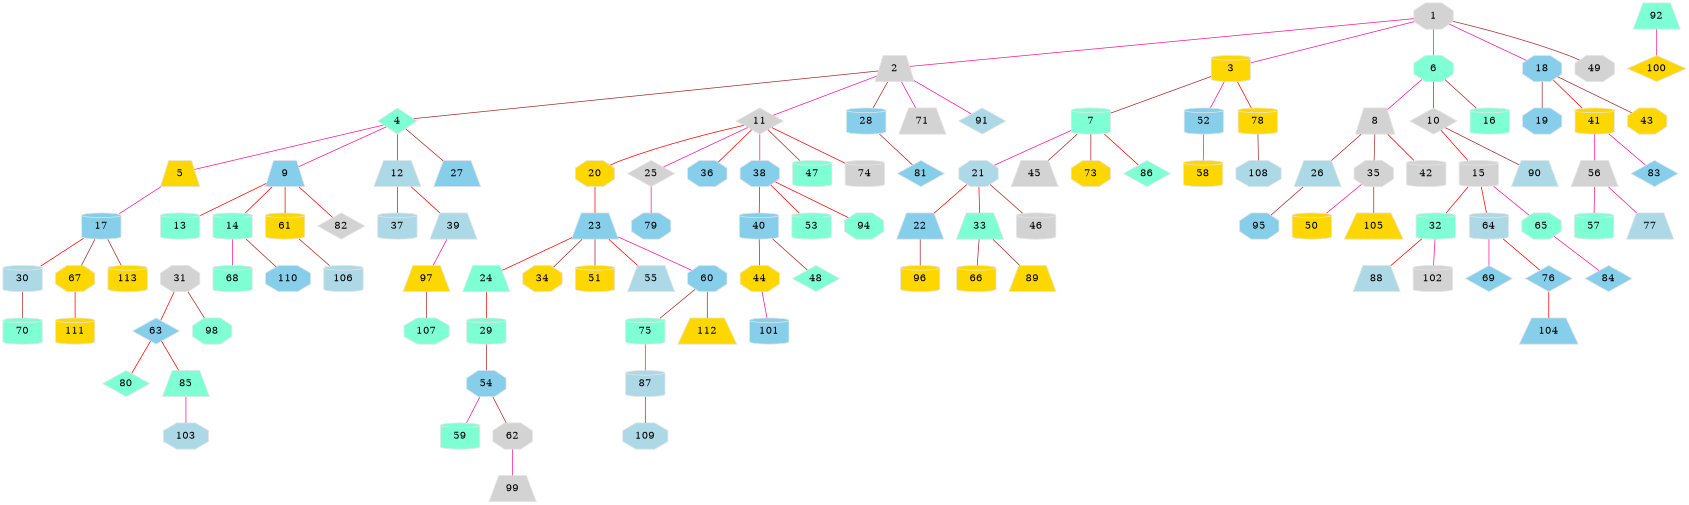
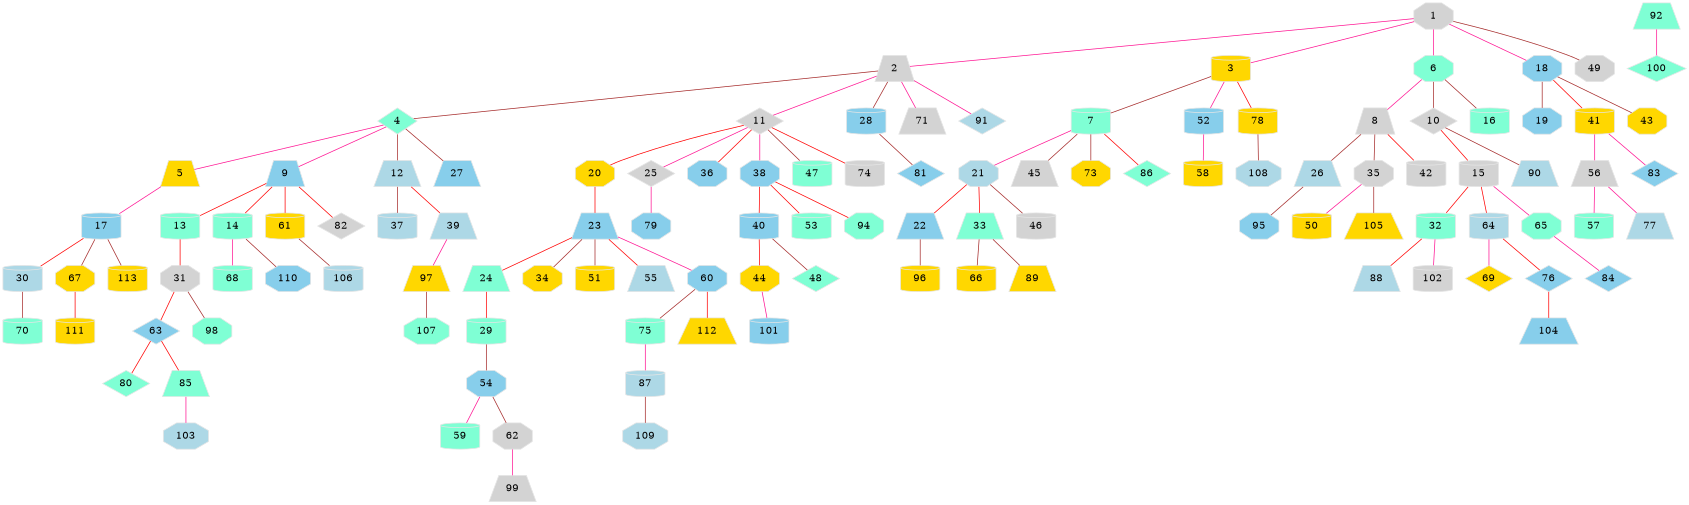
node "100": fillcolor gold -> aquamarine
edge "13" -- "31": added
node "69": fillcolor skyblue -> gold
